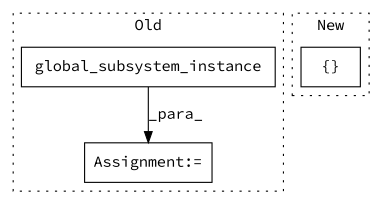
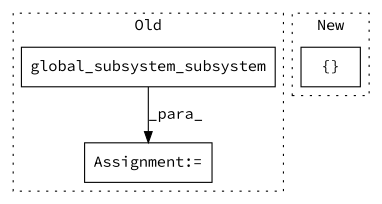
node "global_subsystem_instance": label "global_subsystem_instance" -> "global_subsystem_subsystem"
